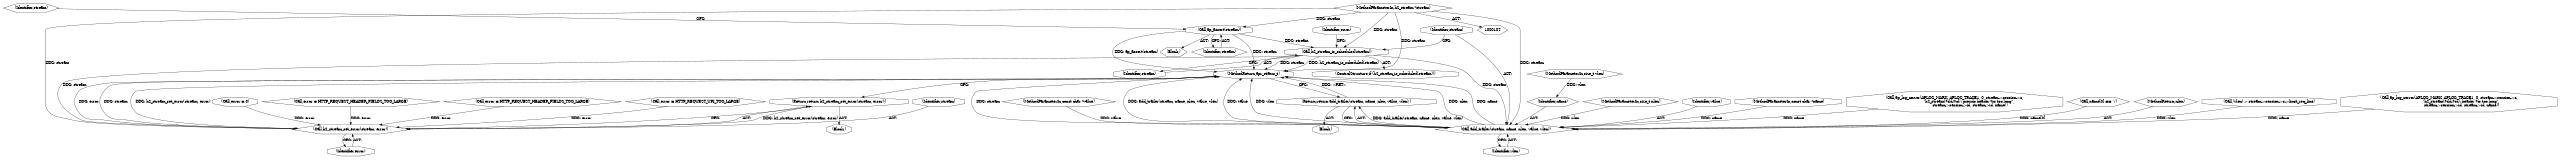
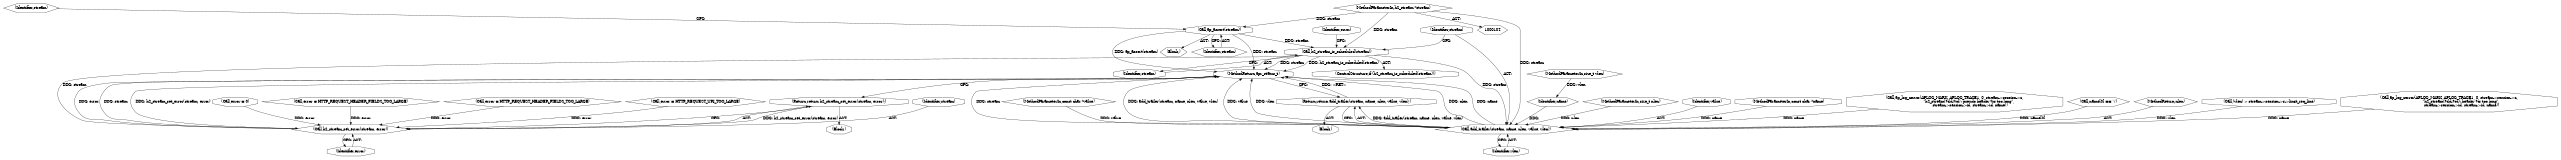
edge "(MethodParameterIn,h2_stream *stream)" -> "(Call,h2_stream_set_error(stream, error))": removed, label "DDG: stream"
edge "(MethodParameterIn,h2_stream *stream)" -> "(MethodReturn,apr_status_t)": removed, label "DDG: stream"
edge "(Identifier,name)" -> "(Call,add_trailer(stream, name, nlen, value, vlen))": label "AST: " -> "DDG: "
